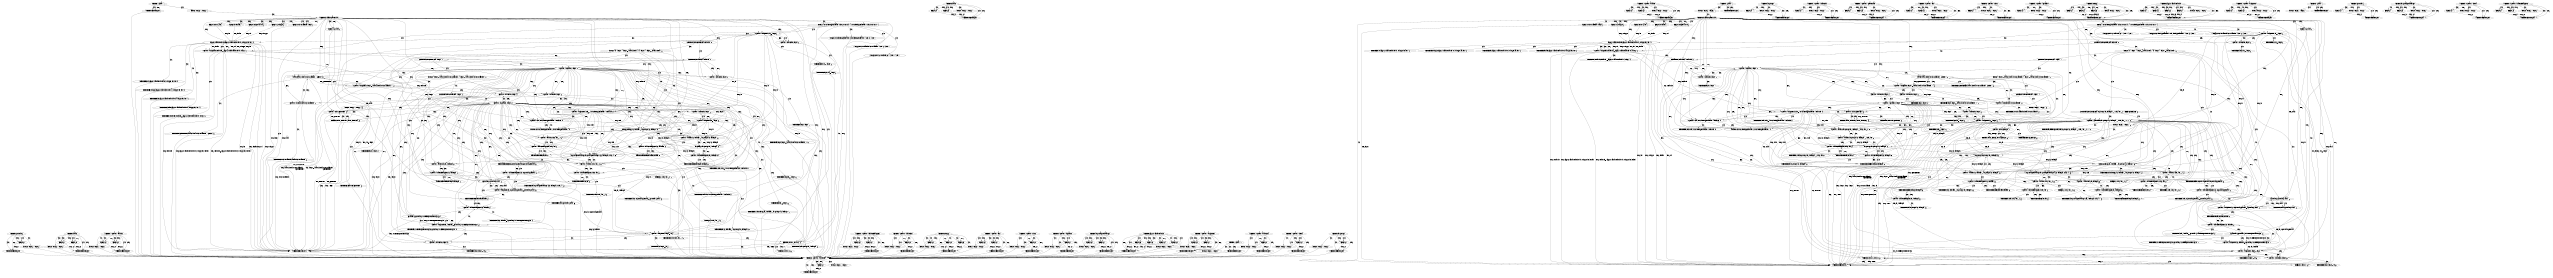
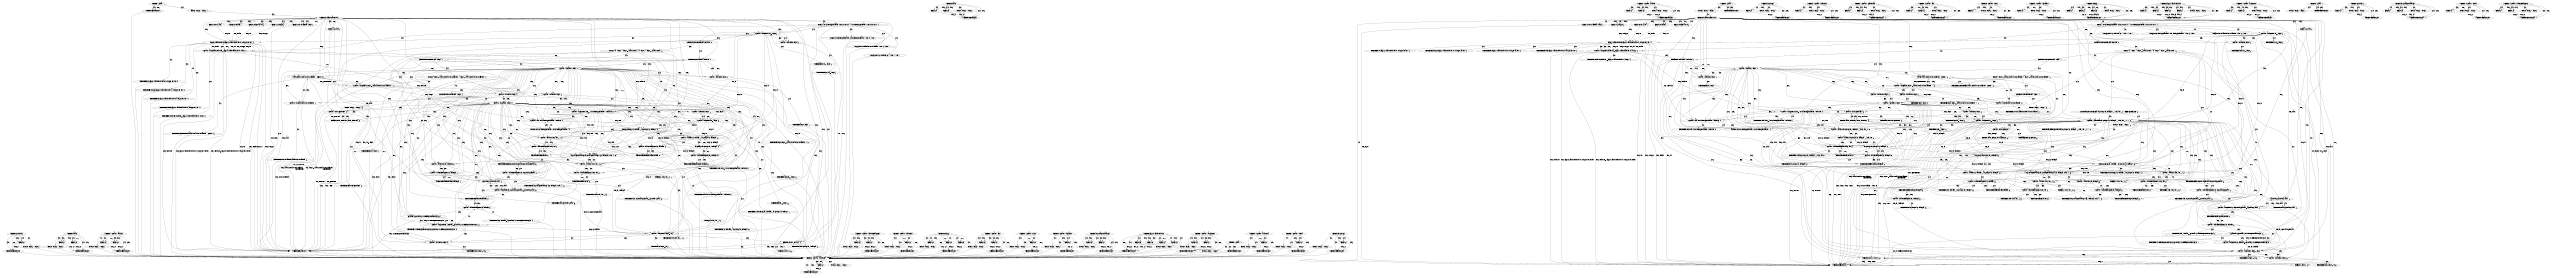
edge "(RETURN,return -EINVAL;,return -EINVAL;)" -> "(<operator>.minus,-EINVAL)": removed, label "AST:"
